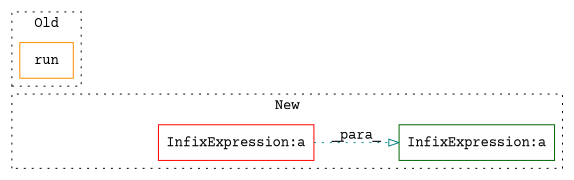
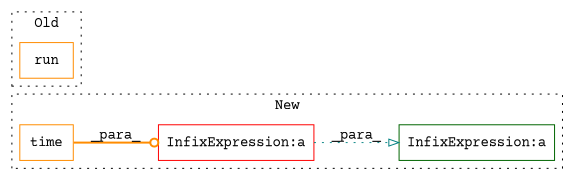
node "time": added
